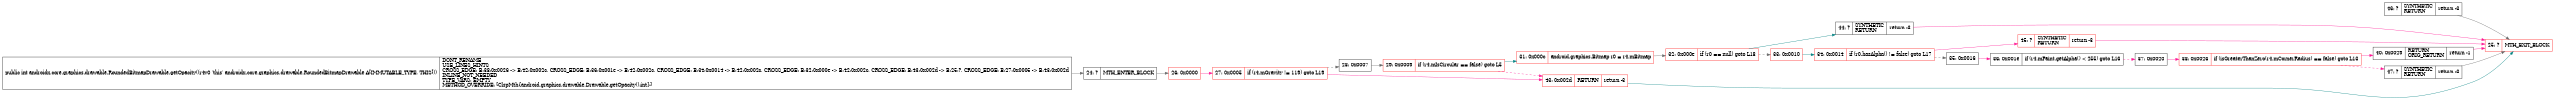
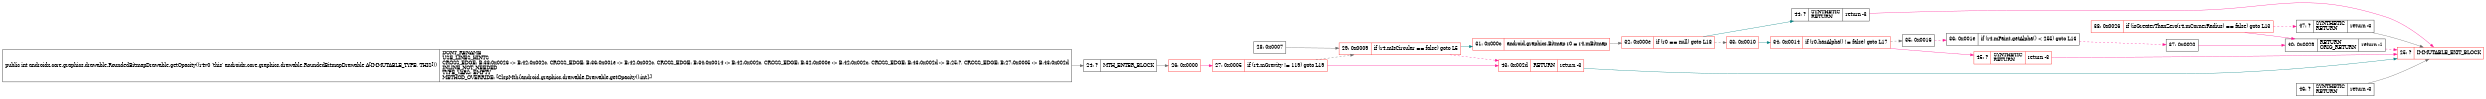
node "25: ?": text "MTH_EXIT_BLOCK" -> "IMMUTABLE_EXIT_BLOCK"
edge "40: 0x0029" -> "25: ?": style solid -> dashed
edge "35: 0x0016" -> "36: 0x001e": style solid -> dashed
edge "37: 0x0020" -> "38: 0x0026": now "37: 0x0020" -> "40: 0x0029"
edge "27: 0x0005" -> "28: 0x0007": now "27: 0x0005" -> "29: 0x0009"
